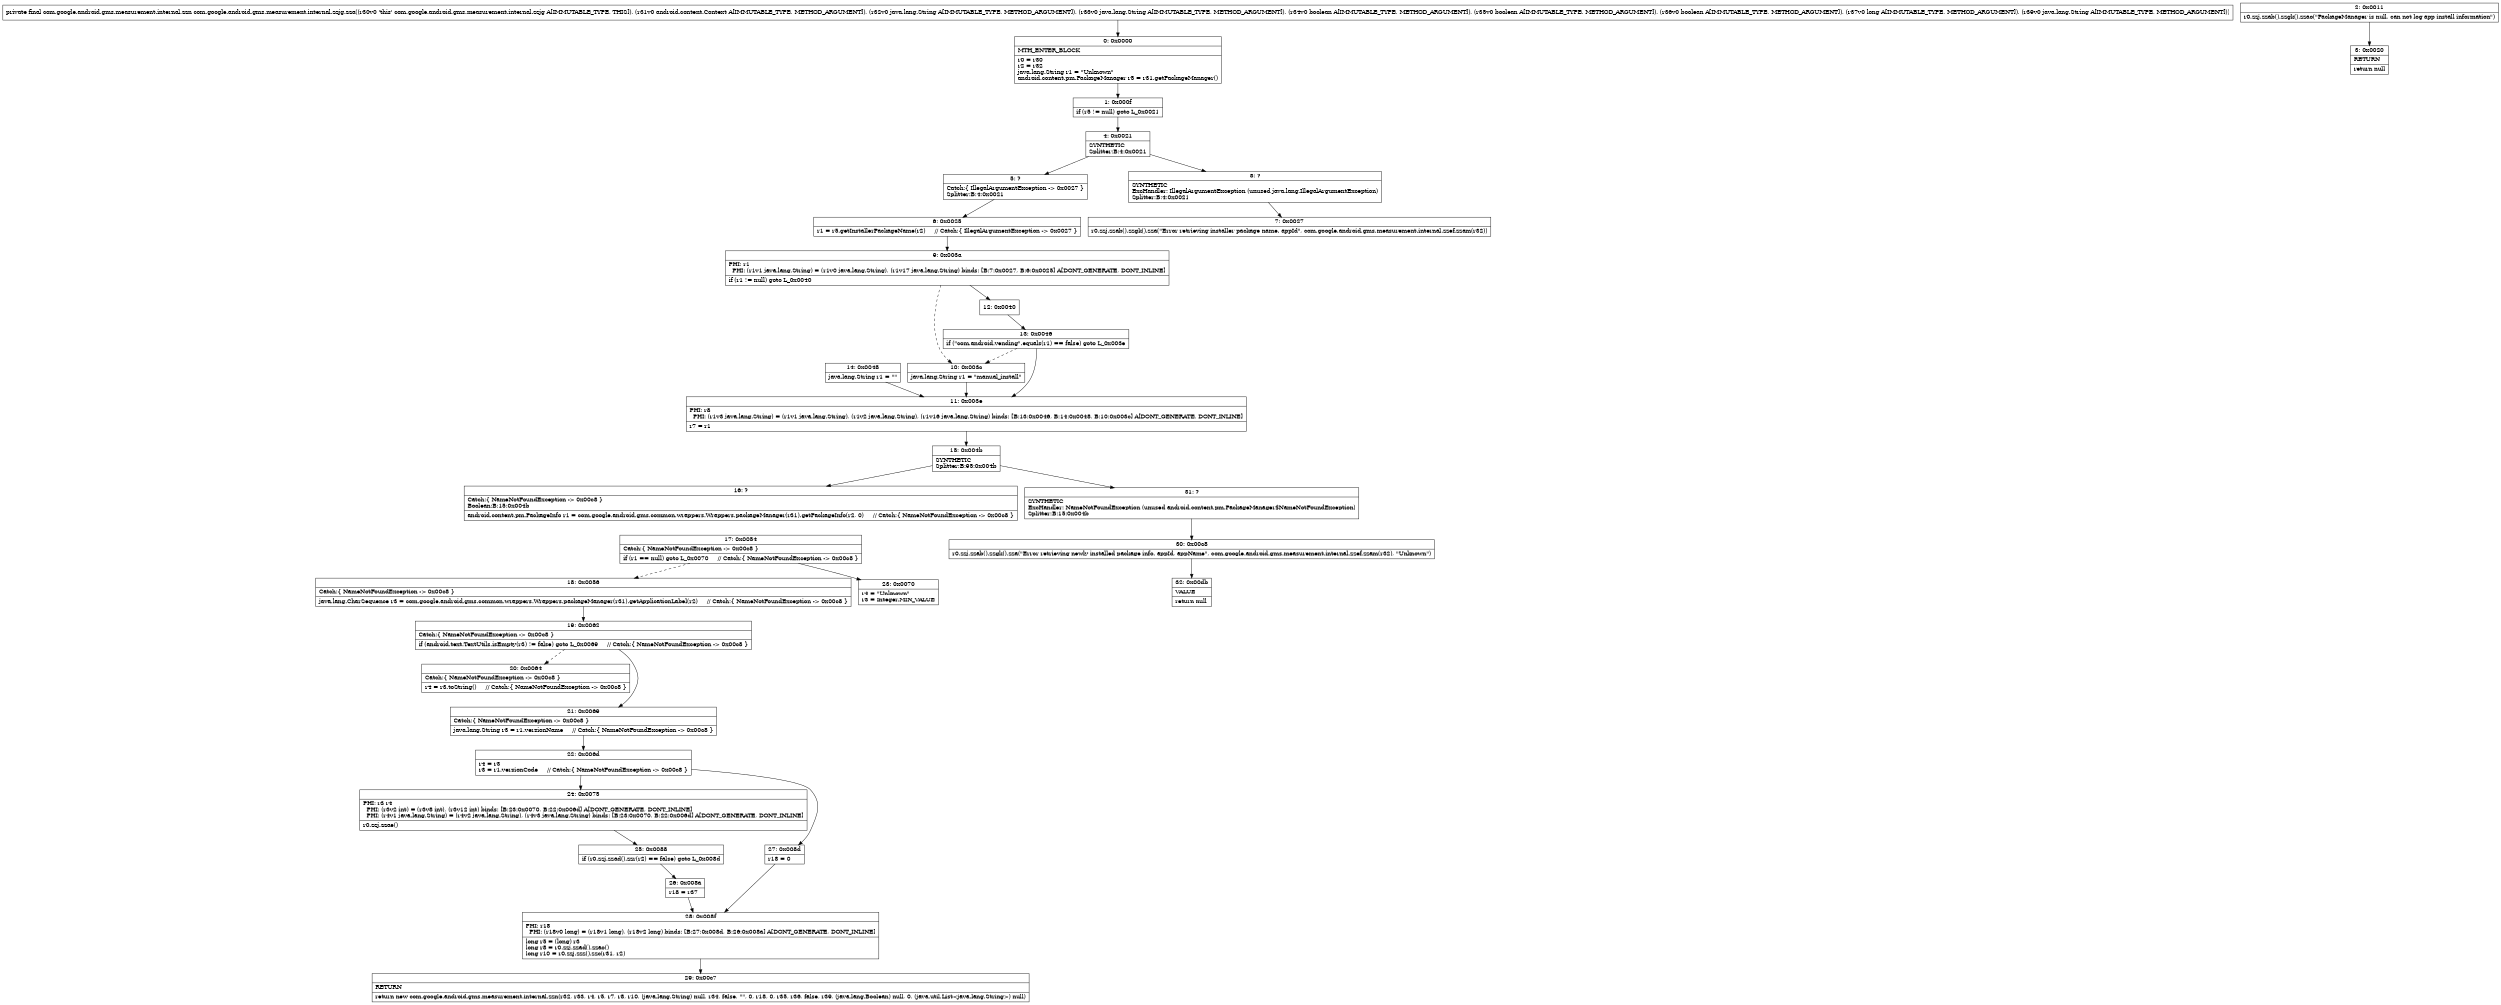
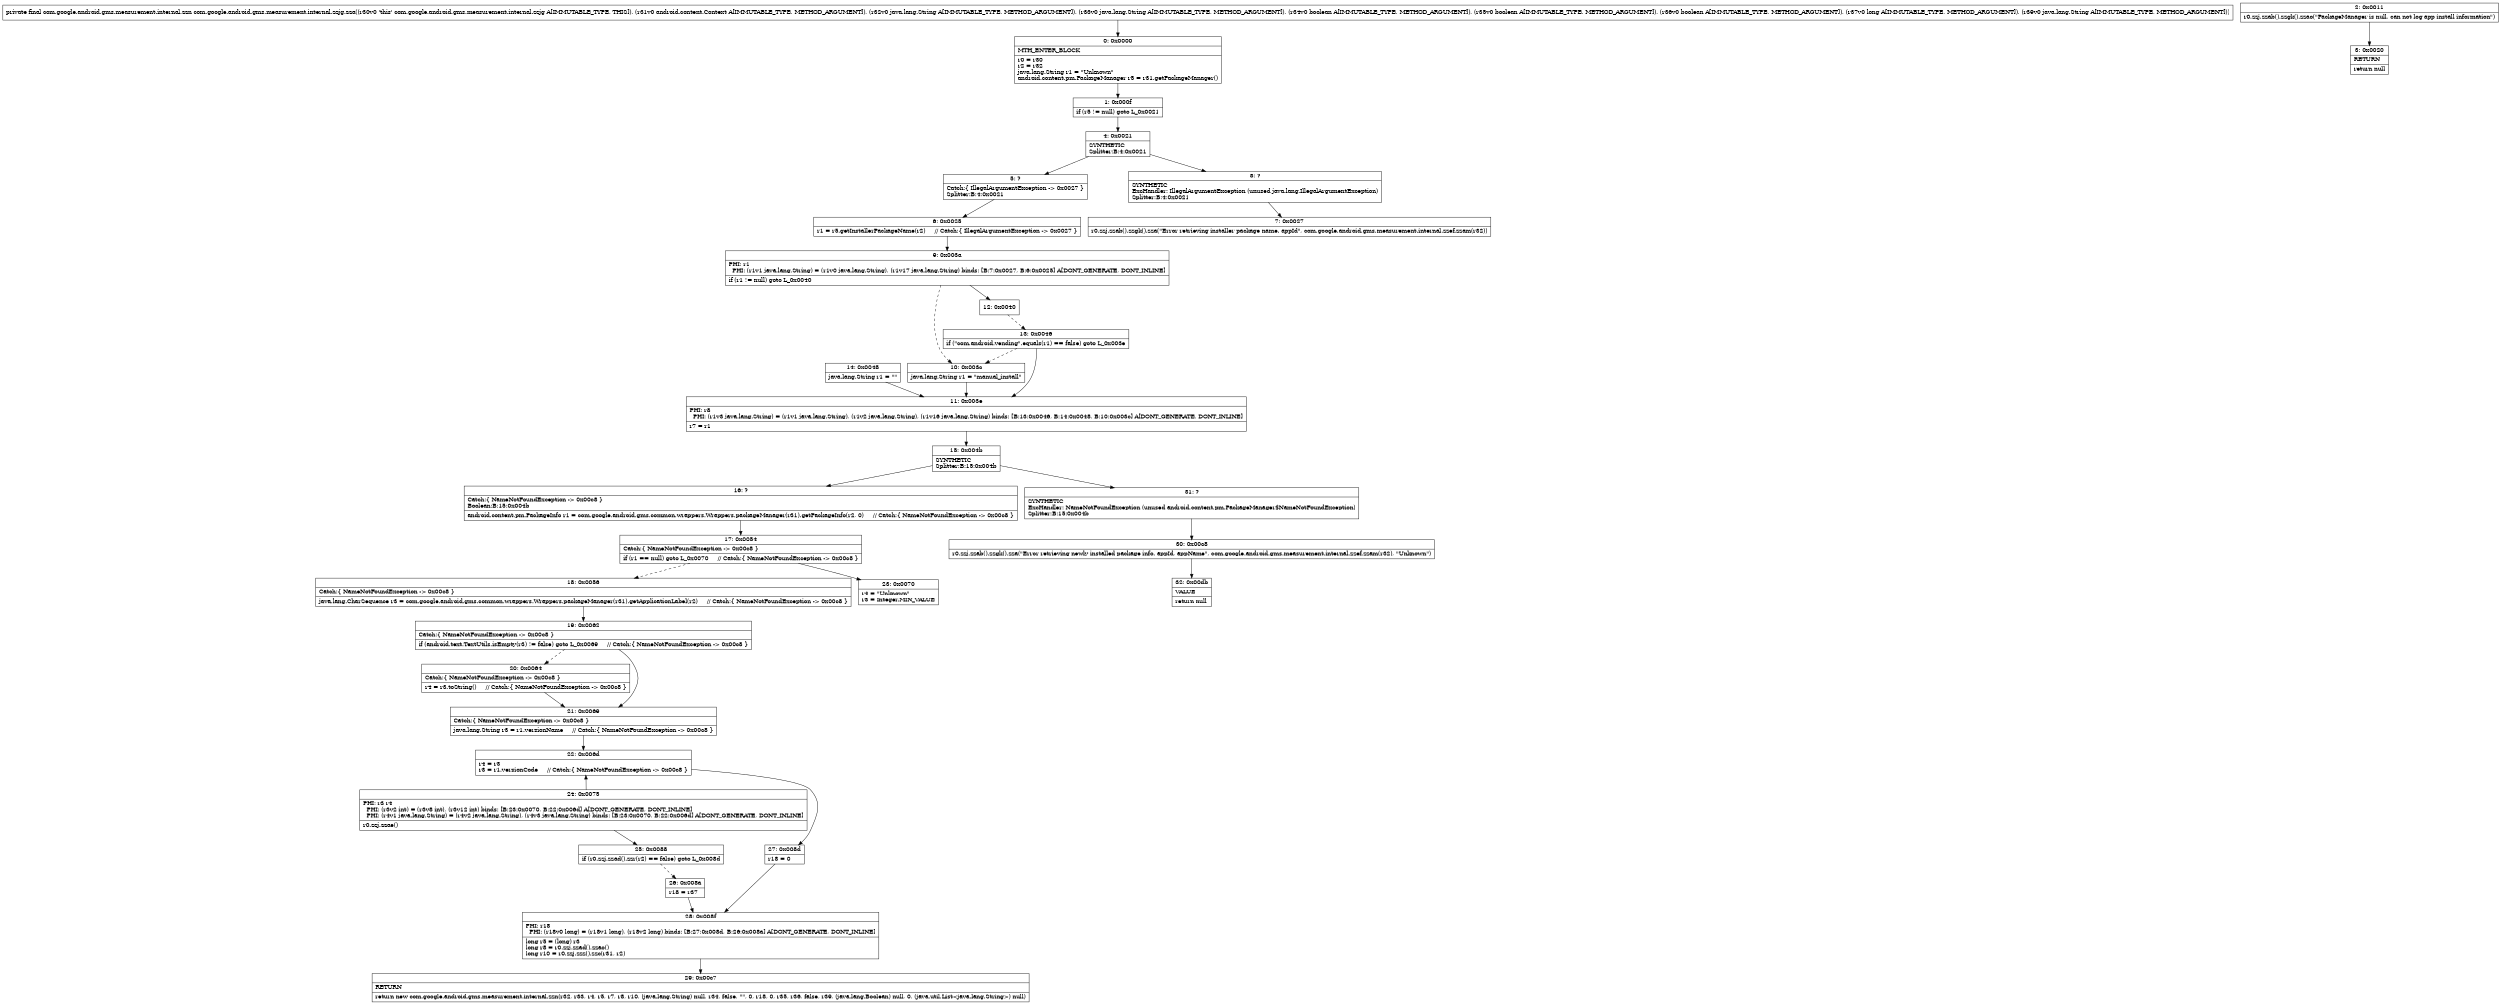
edge "12: 0x0040" -> "13: 0x0046": style solid -> dashed
node "15: 0x004b": text "Splitter:B:95:0x004b" -> "Splitter:B:15:0x004b"
edge "16: ?" -> "17: 0x0054": added
edge "20: 0x0064" -> "21: 0x0069": added
edge "22: 0x006d" -> "24: 0x0075": reversed
edge "25: 0x0088" -> "26: 0x008a": style solid -> dashed
